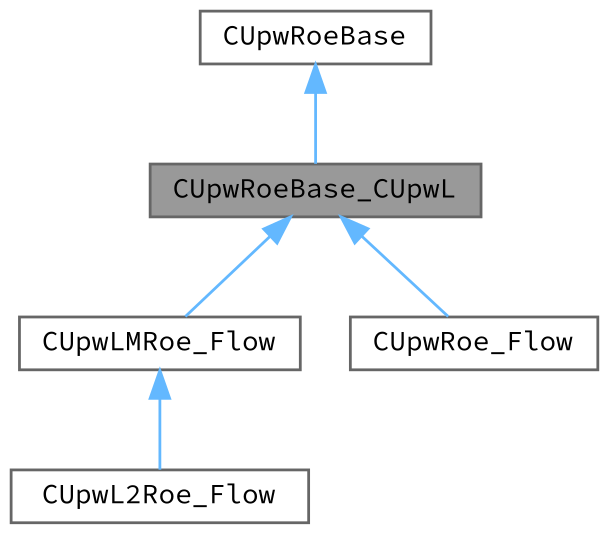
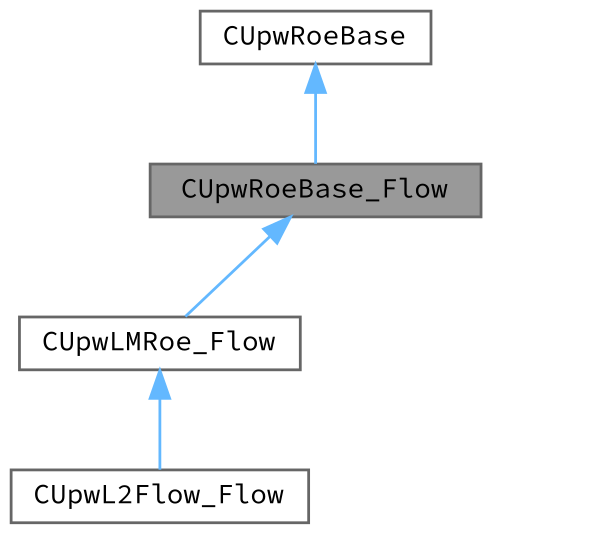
node "CUpwRoeBase_CUpwL": label "CUpwRoeBase_CUpwL" -> "CUpwRoeBase_Flow"
node "CUpwRoe_Flow": removed
node "CUpwL2Roe_Flow": label "CUpwL2Roe_Flow" -> "CUpwL2Flow_Flow"
